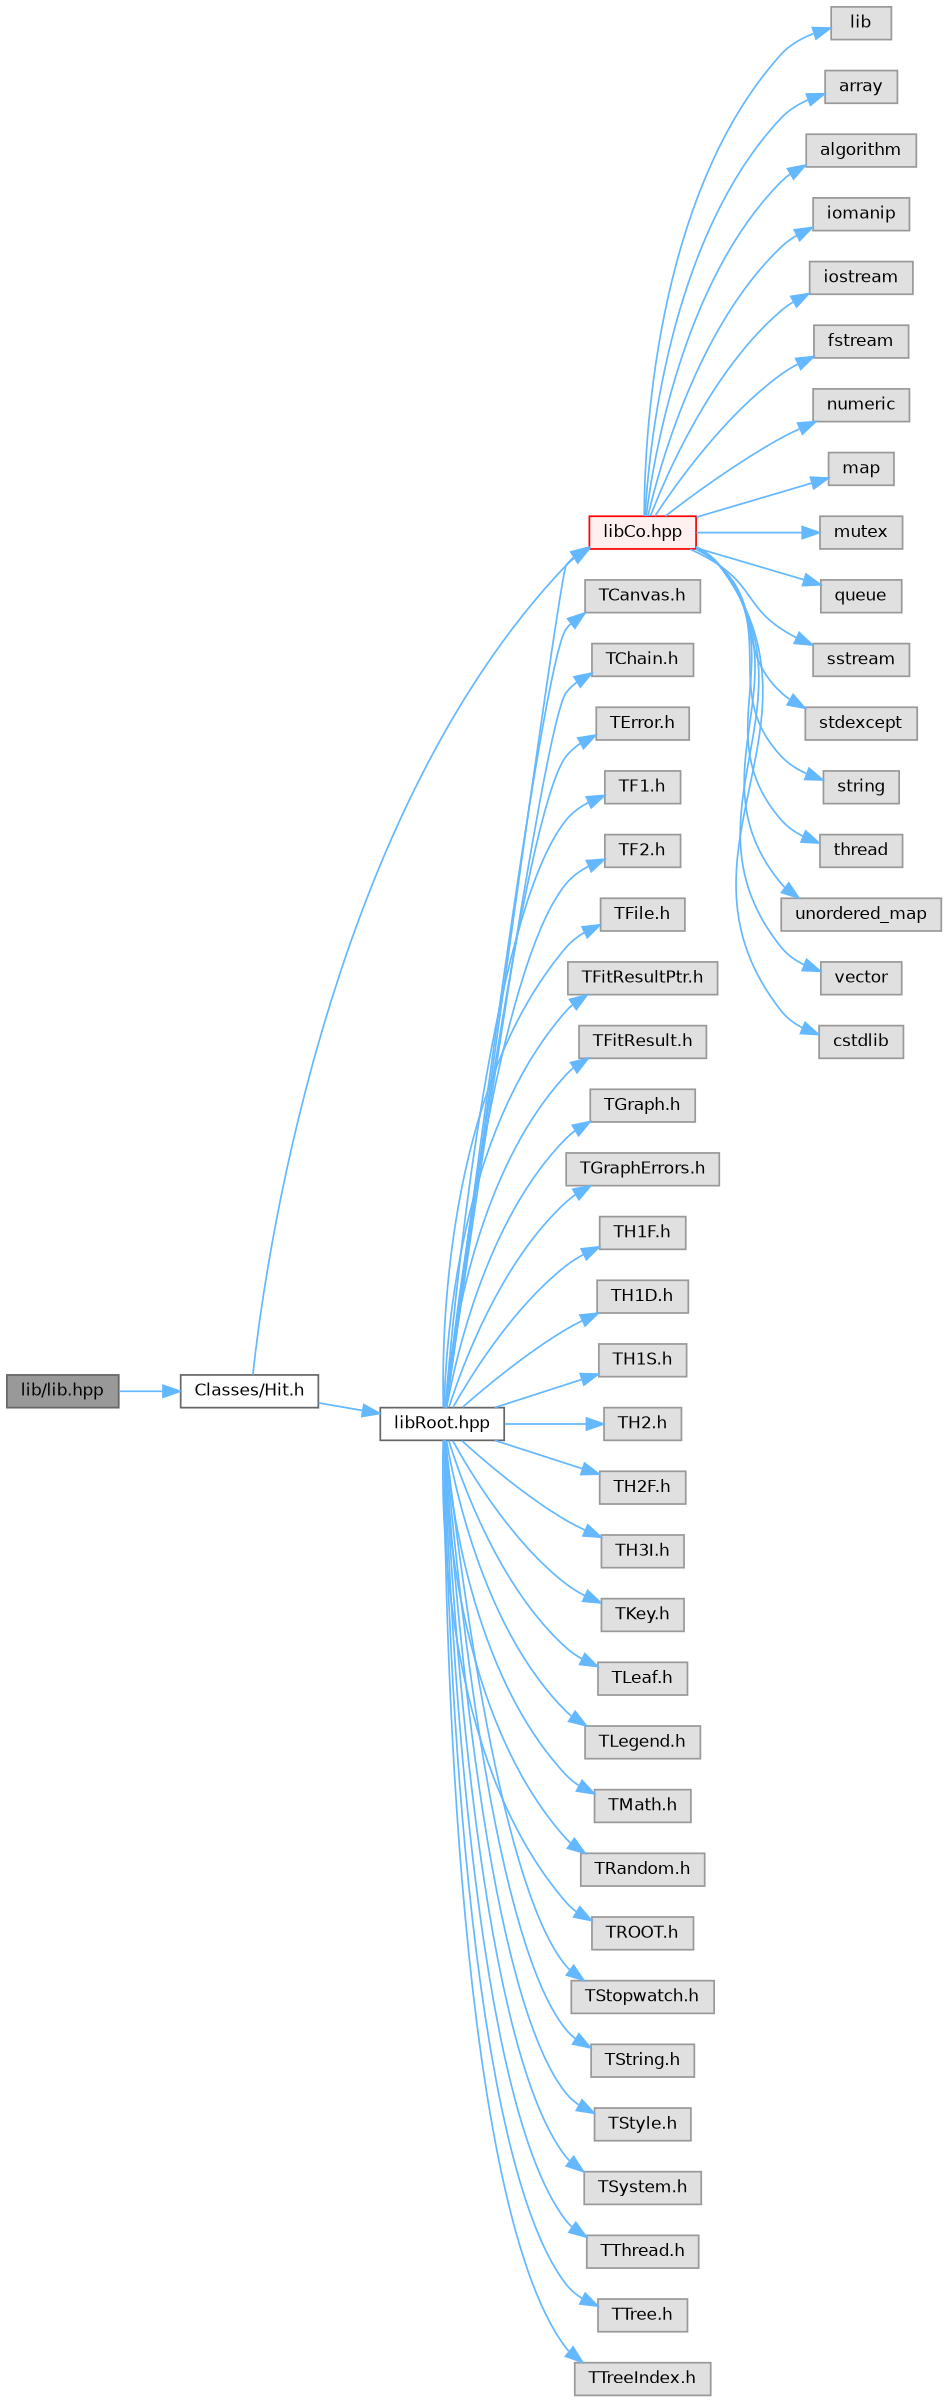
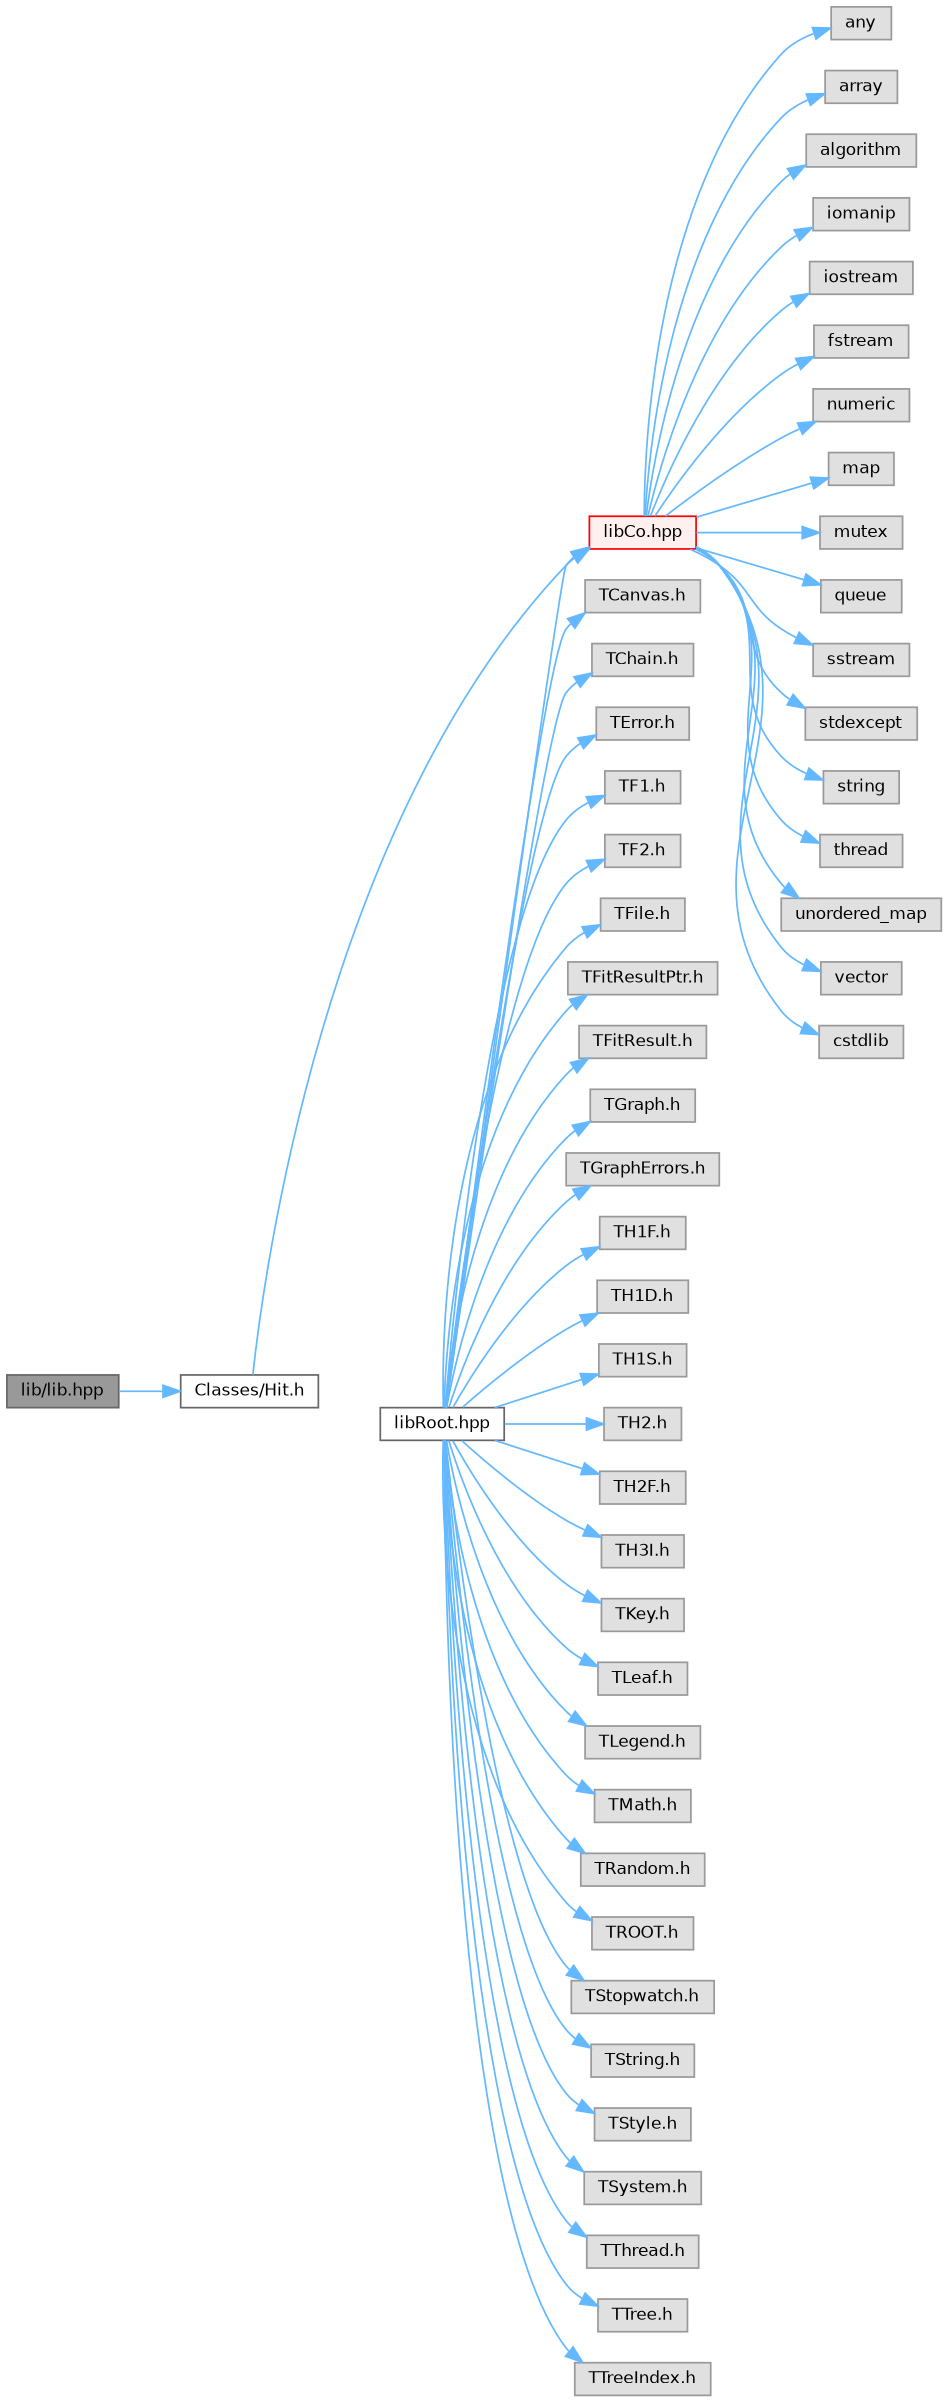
node "lib": label "lib" -> "any"
edge "Classes/Hit.h" -> "libRoot.hpp": removed
